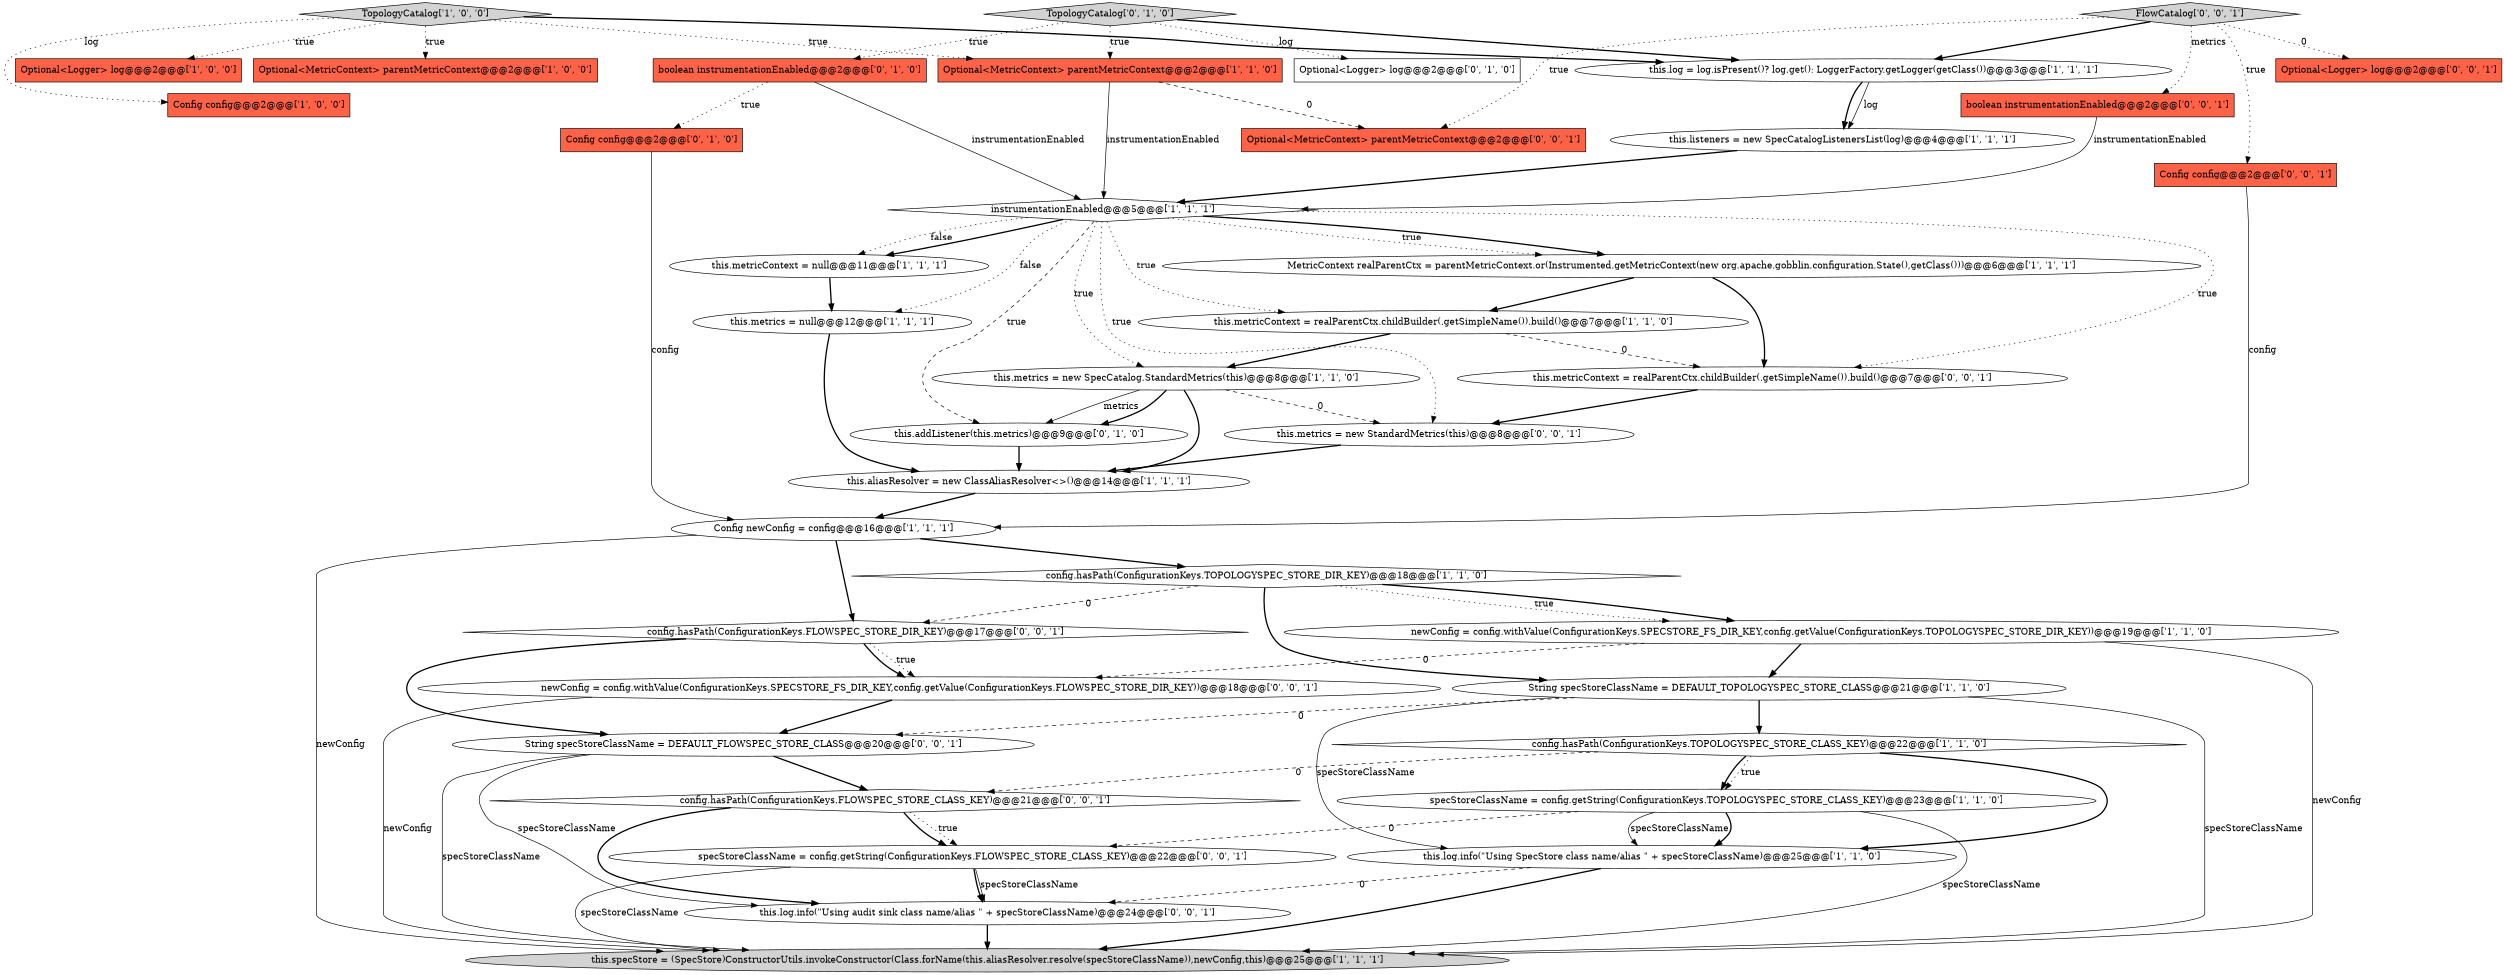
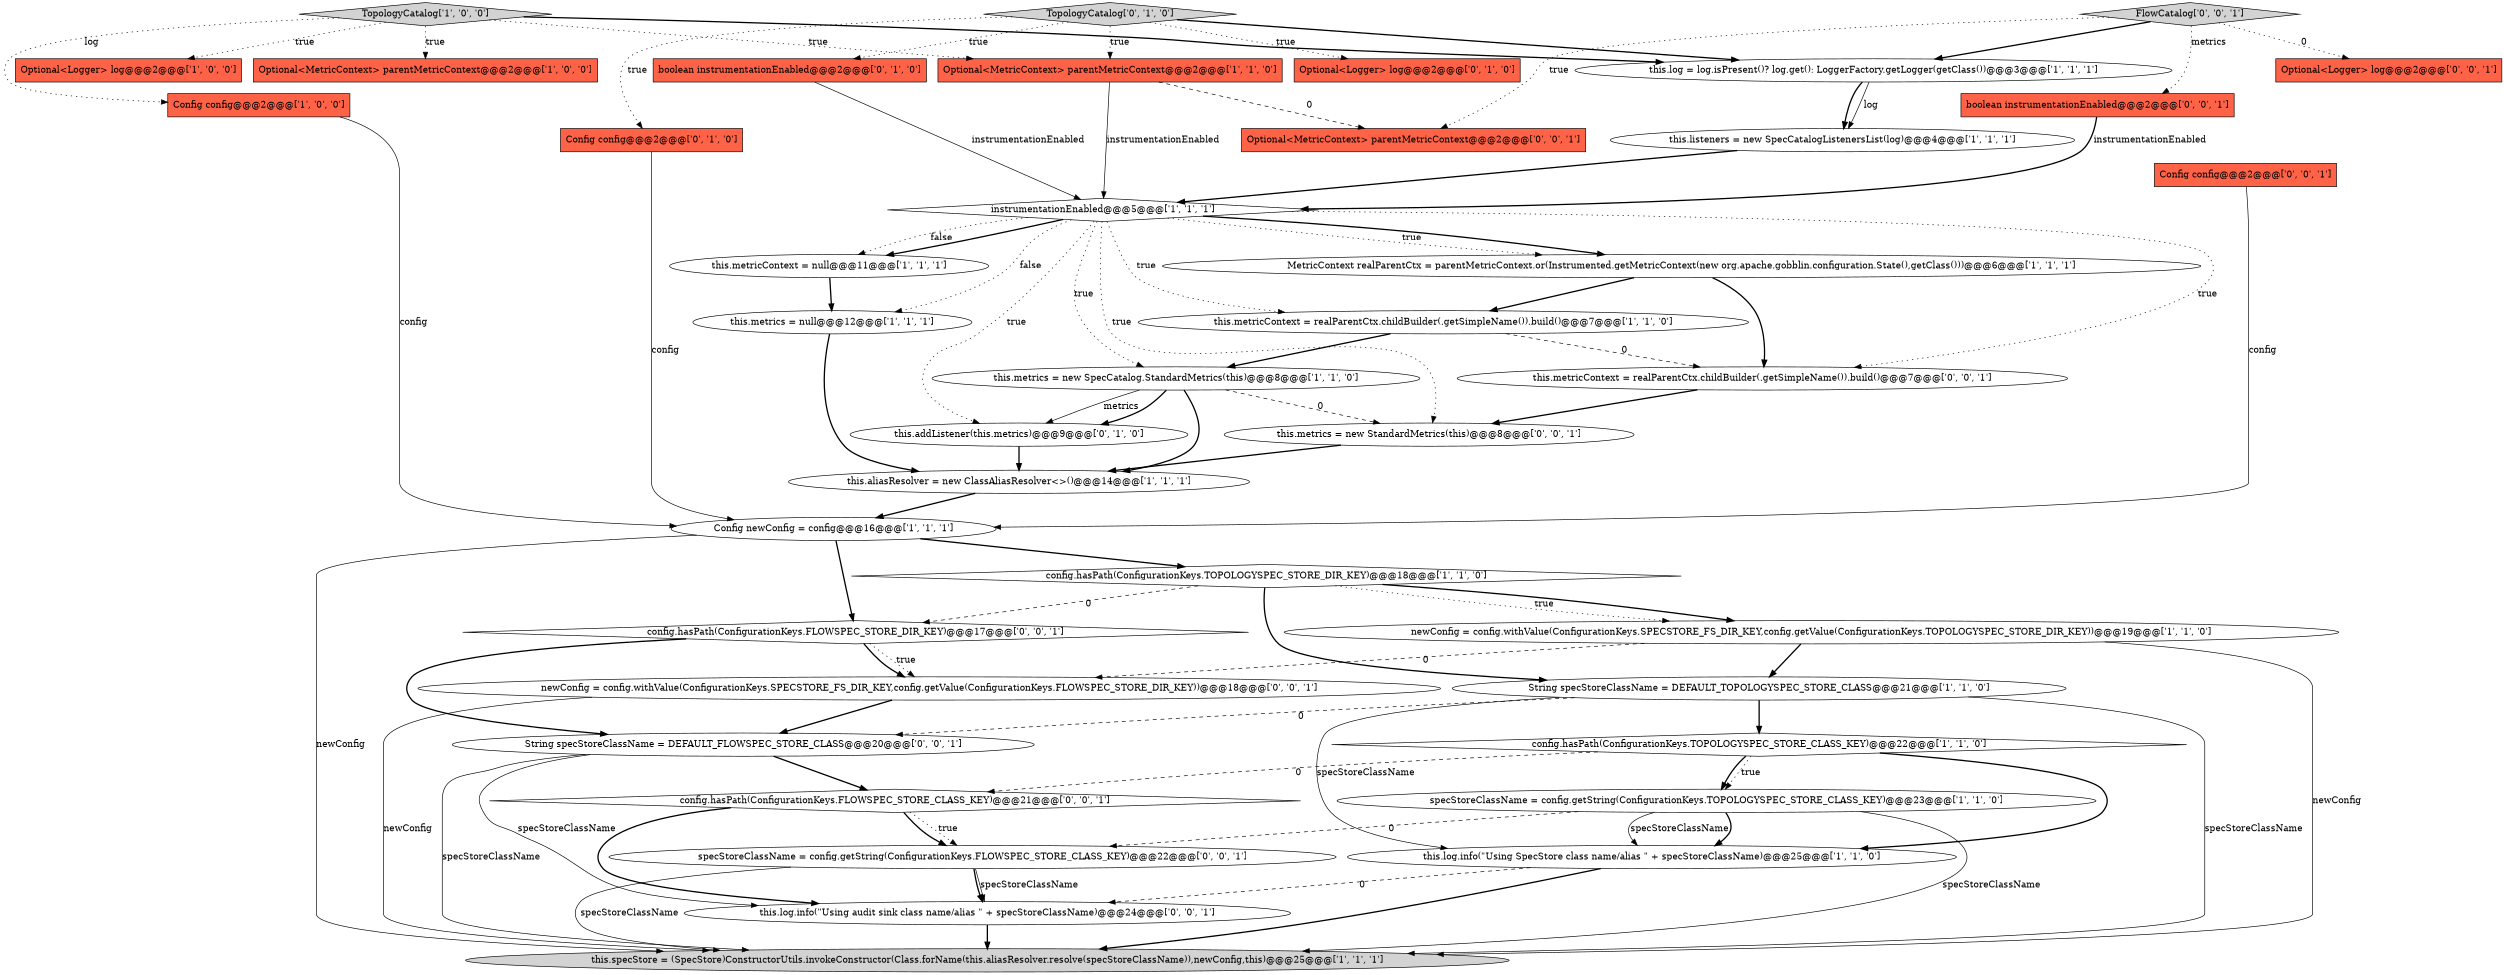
edge "TopologyCatalog['0', '1', '0']" -> "Optional<Logger> log@@@2@@@['0', '1', '0']": label "log" -> "true"
node "Optional<Logger> log@@@2@@@['0', '1', '0']": fillcolor white -> tomato
edge "FlowCatalog['0', '0', '1']" -> "Config config@@@2@@@['0', '0', '1']": removed, label "true"
edge "boolean instrumentationEnabled@@@2@@@['0', '1', '0']" -> "Config config@@@2@@@['0', '1', '0']": now "TopologyCatalog['0', '1', '0']" -> "Config config@@@2@@@['0', '1', '0']"
edge "boolean instrumentationEnabled@@@2@@@['0', '0', '1']" -> "instrumentationEnabled@@@5@@@['1', '1', '1']": style solid -> bold
edge "instrumentationEnabled@@@5@@@['1', '1', '1']" -> "this.addListener(this.metrics)@@@9@@@['0', '1', '0']": style dashed -> dotted
edge "Config config@@@2@@@['1', '0', '0']" -> "Config newConfig = config@@@16@@@['1', '1', '1']": added, label "config"
